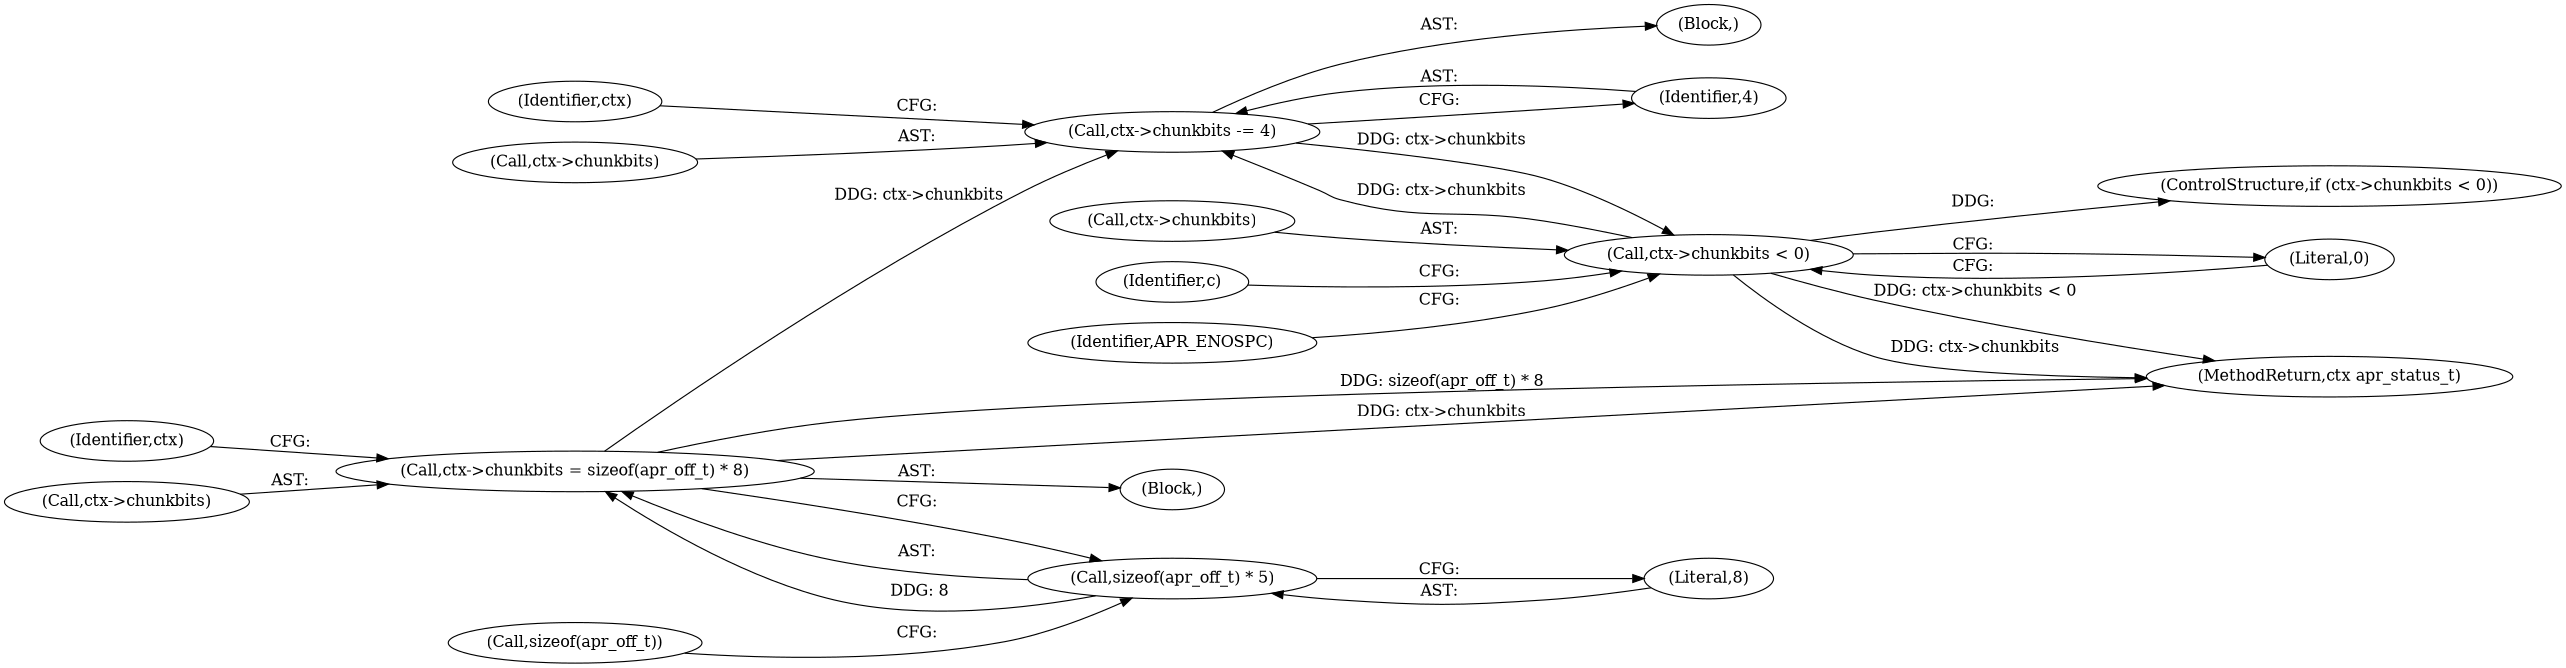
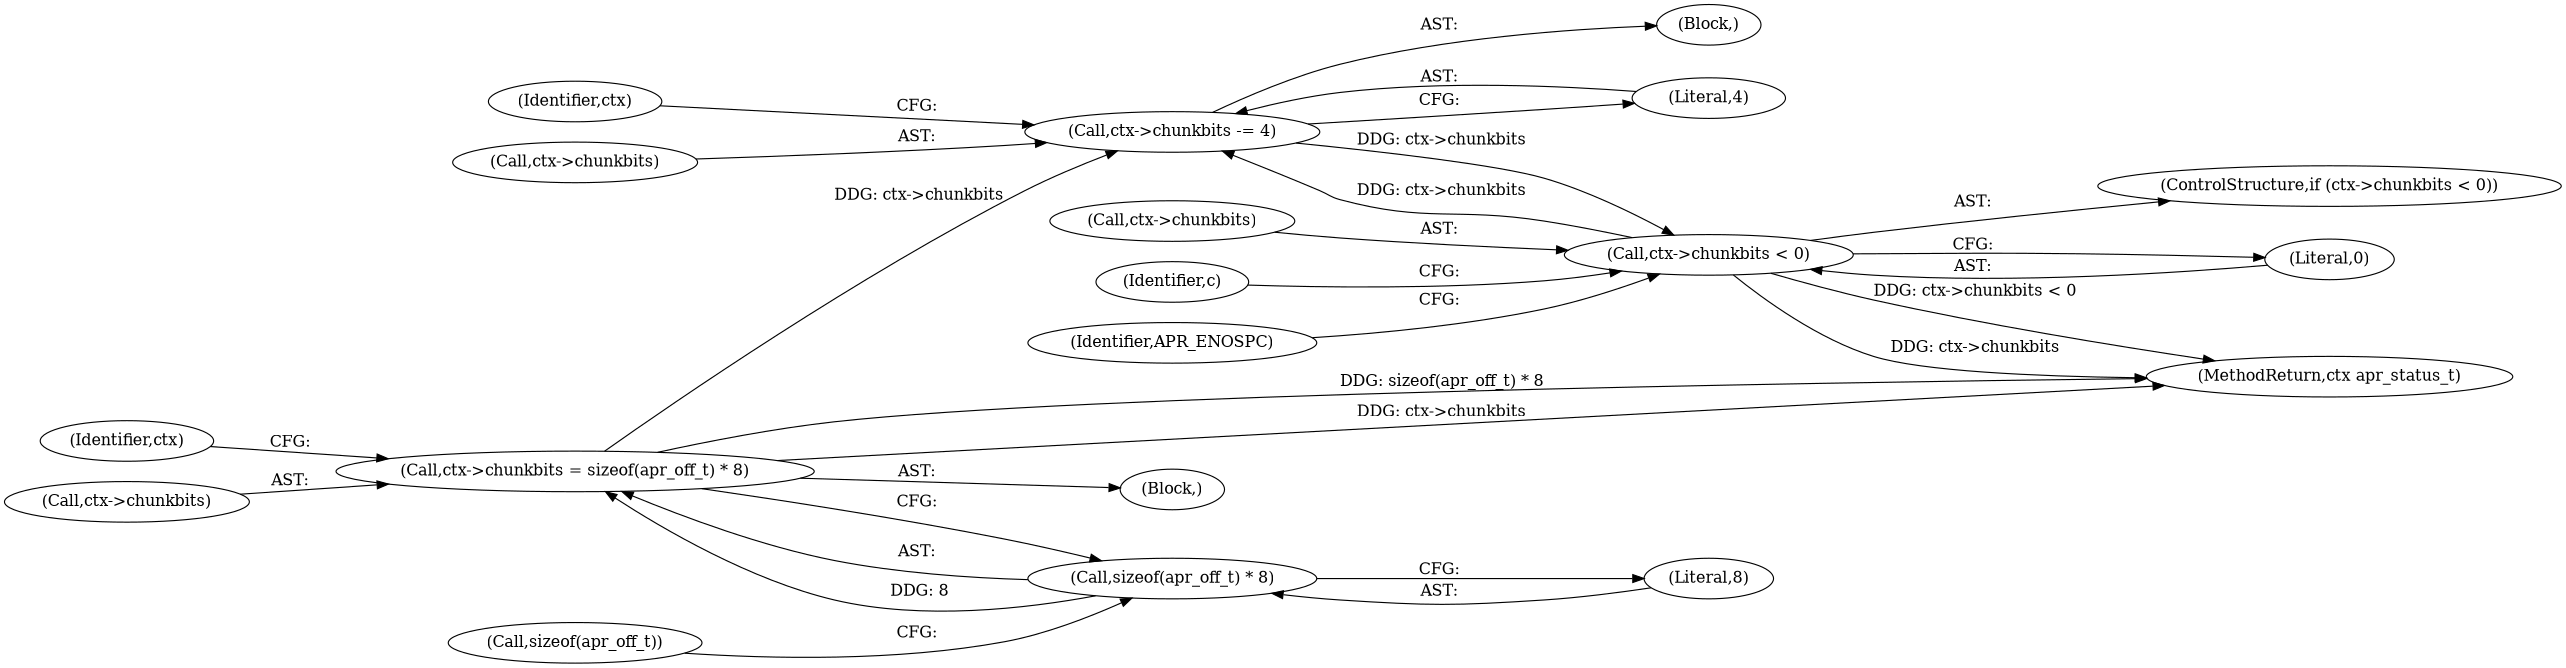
node "(Identifier,4)": label "(Identifier,4)" -> "(Literal,4)"
edge "(Call,ctx->chunkbits < 0)" -> "(ControlStructure,if (ctx->chunkbits < 0))": label "DDG: " -> "AST: "
edge "(Literal,0)" -> "(Call,ctx->chunkbits < 0)": label "CFG: " -> "AST: "
node "(Call,sizeof(apr_off_t) * 5)": label "(Call,sizeof(apr_off_t) * 5)" -> "(Call,sizeof(apr_off_t) * 8)"
